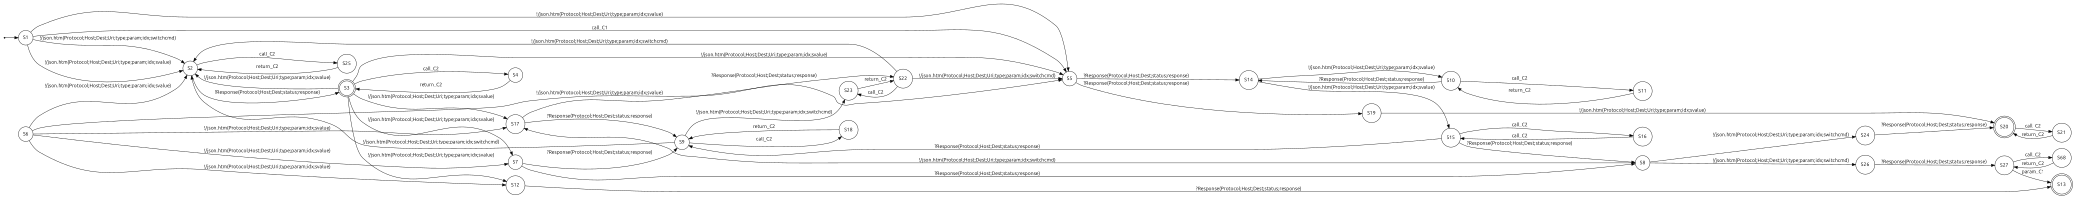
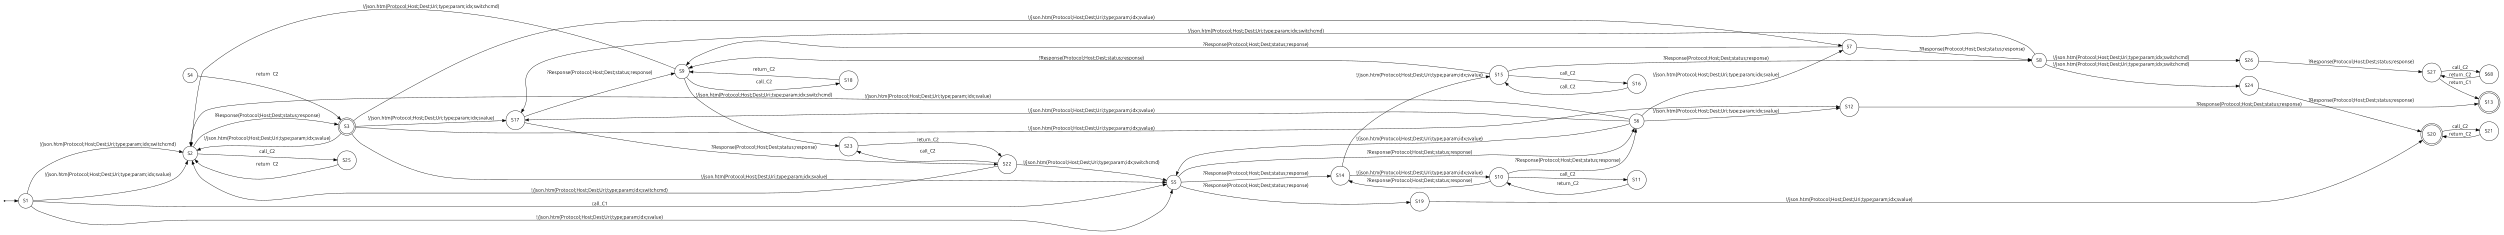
edge "S3" -> "S4": removed, label "call_C2"
edge "S5" -> "S6": added, label "?Response(Protocol;Host;Dest;status;response)"
edge "S10" -> "S6": added, label "?Response(Protocol;Host;Dest;status;response)"
edge "S27" -> "S13": label "param_C1" -> "return_C1"
